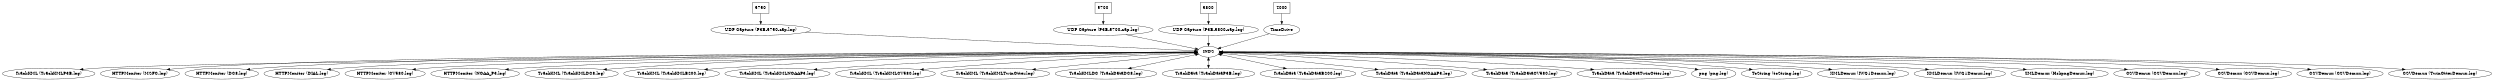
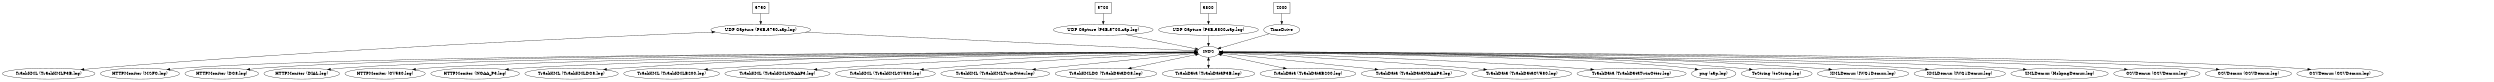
edge "INDS" -- "TrackKML (TrackKMLP3B.log)": now "UDP Capture (P3B-5750-cap.log)" -- "TrackKML (TrackKMLP3B.log)"
node "png (png.log)": label "png (png.log)" -> "png (cap.log)"
node "CSVDemux (TwinOtterDemux.log)": removed
